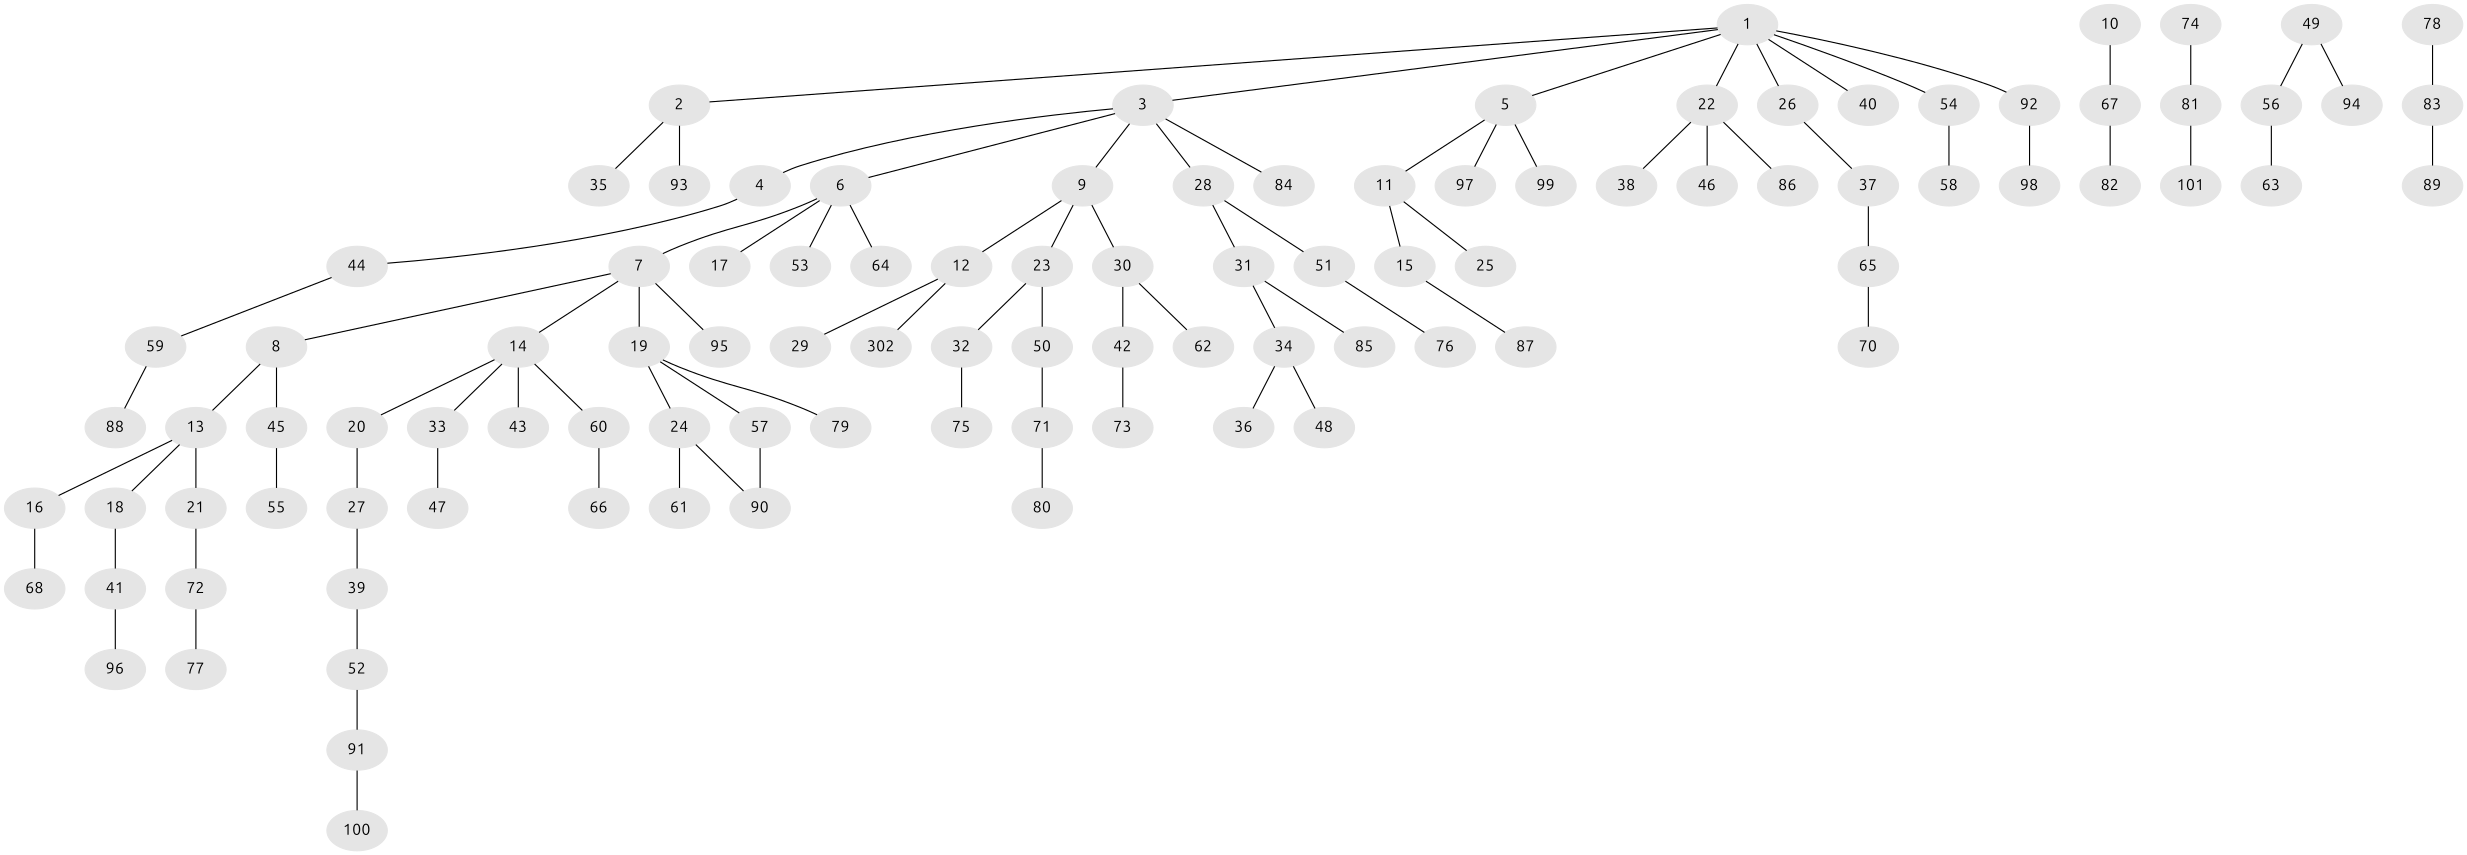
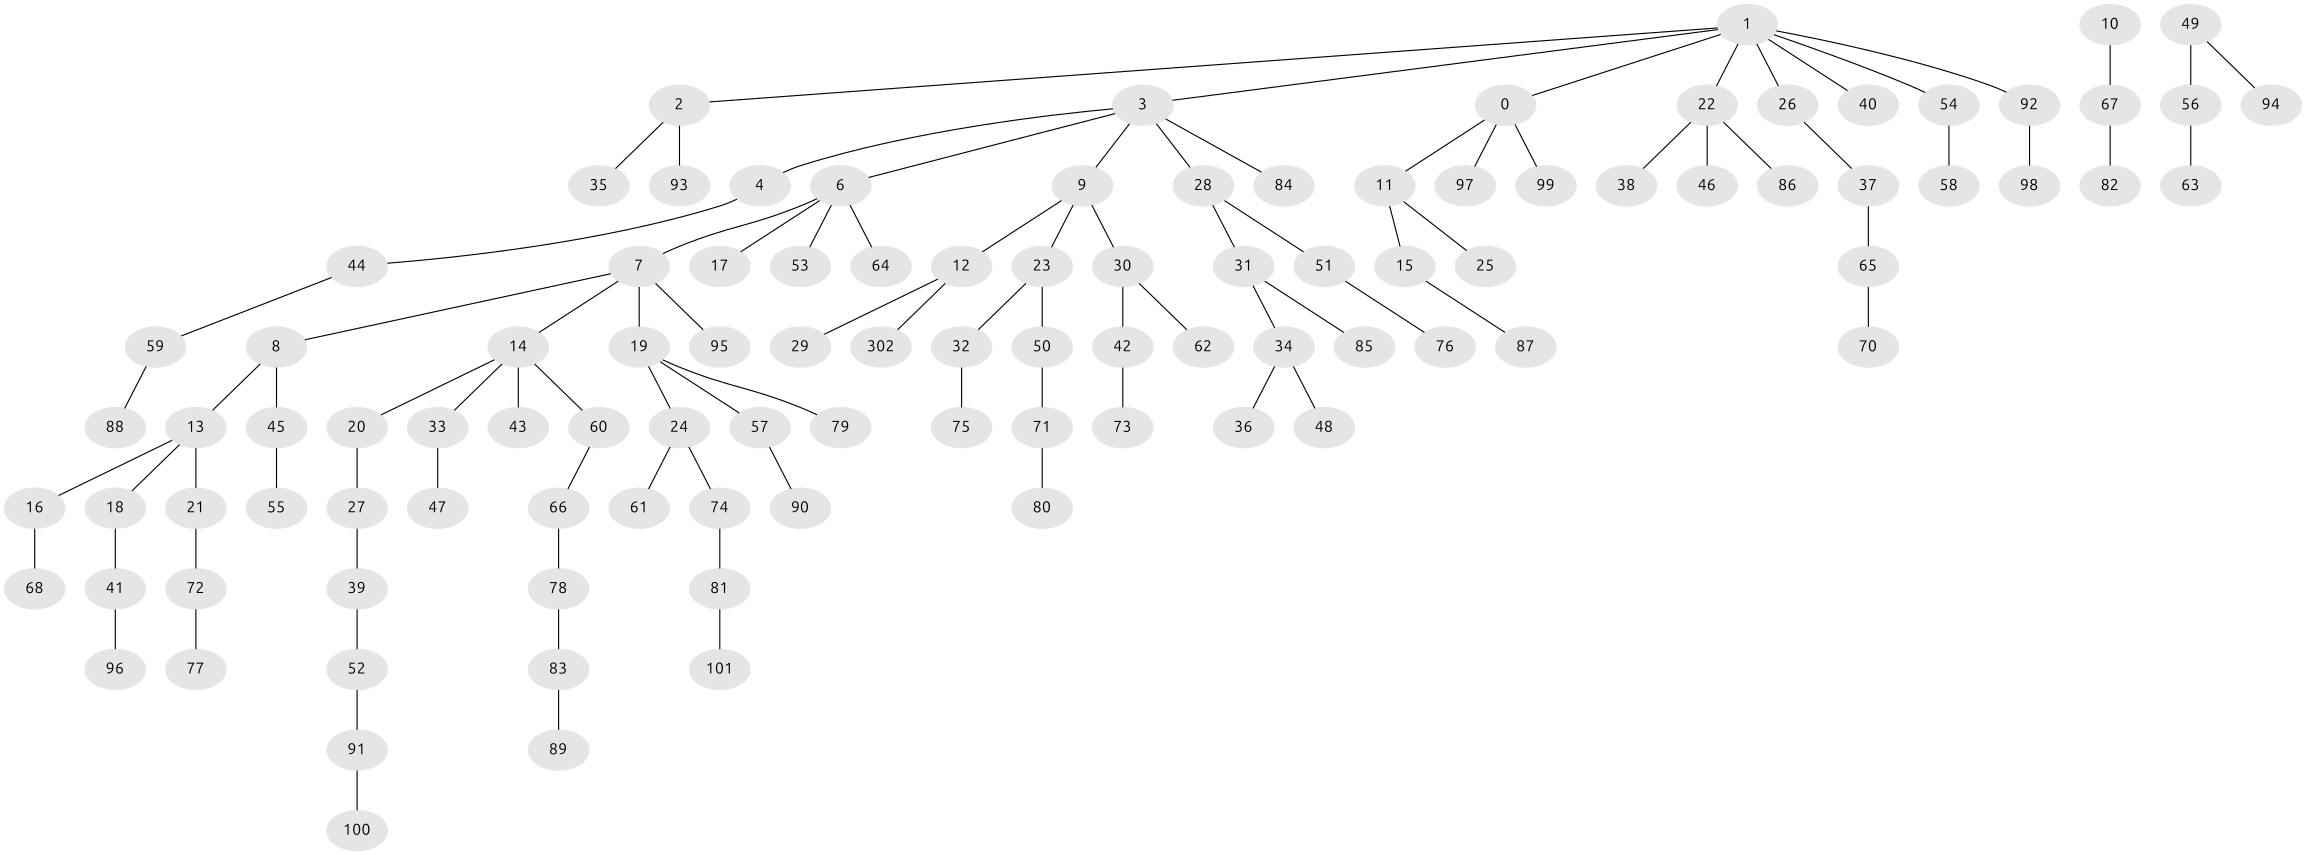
node "5": label "5" -> "0"
edge "24" -- "90": now "24" -- "74"
edge "66" -- "78": added
